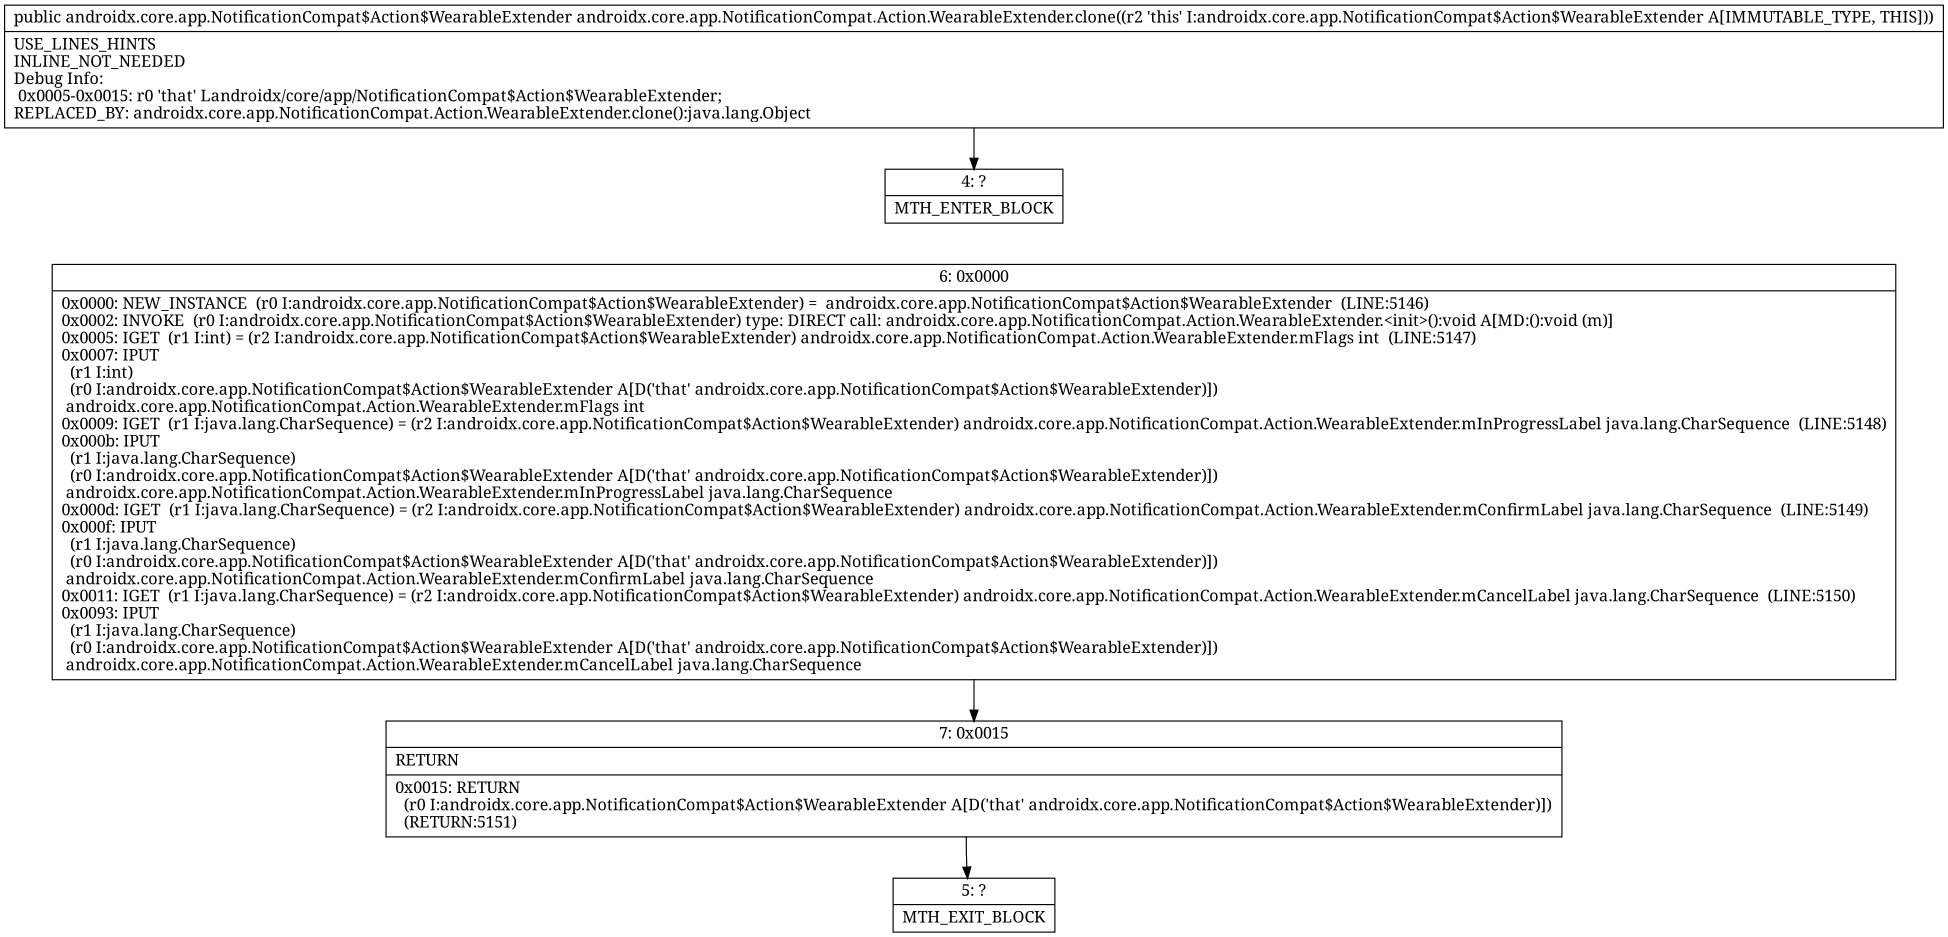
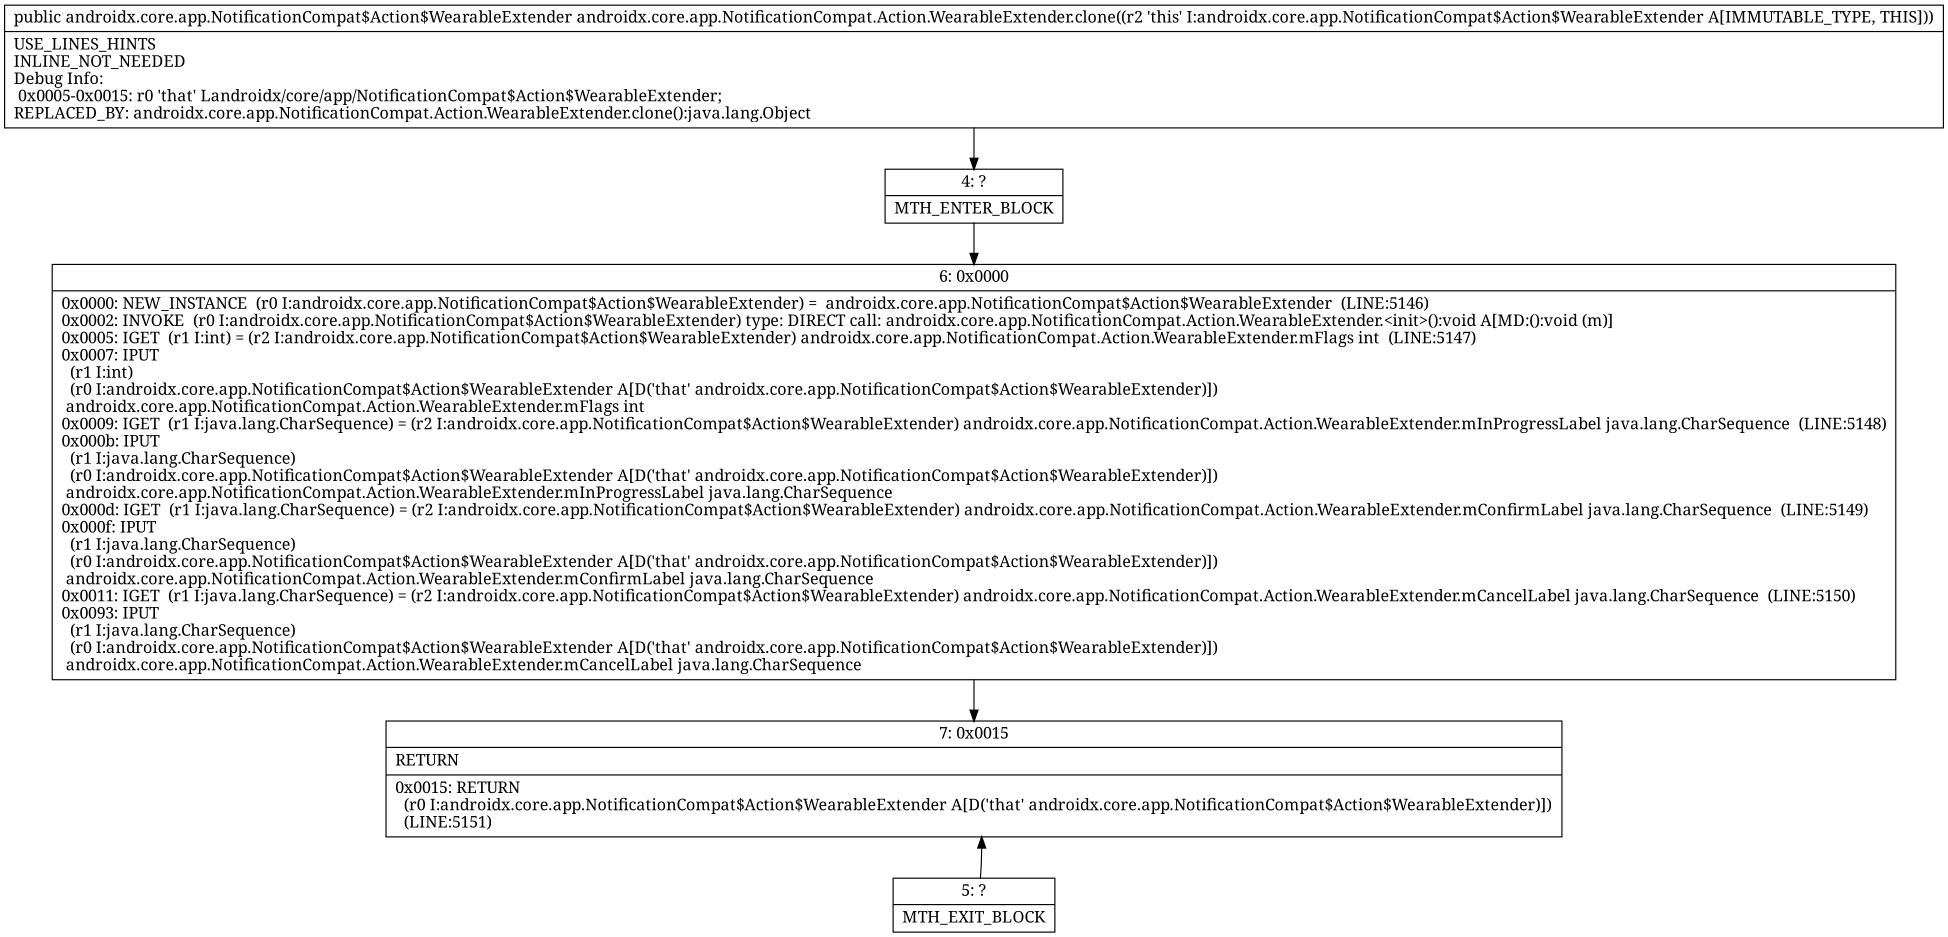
edge "4: ?" -> "6: 0x0000": added
node "7: 0x0015": text "(RETURN:5151)" -> "(LINE:5151)"
edge "7: 0x0015" -> "5: ?": reversed
